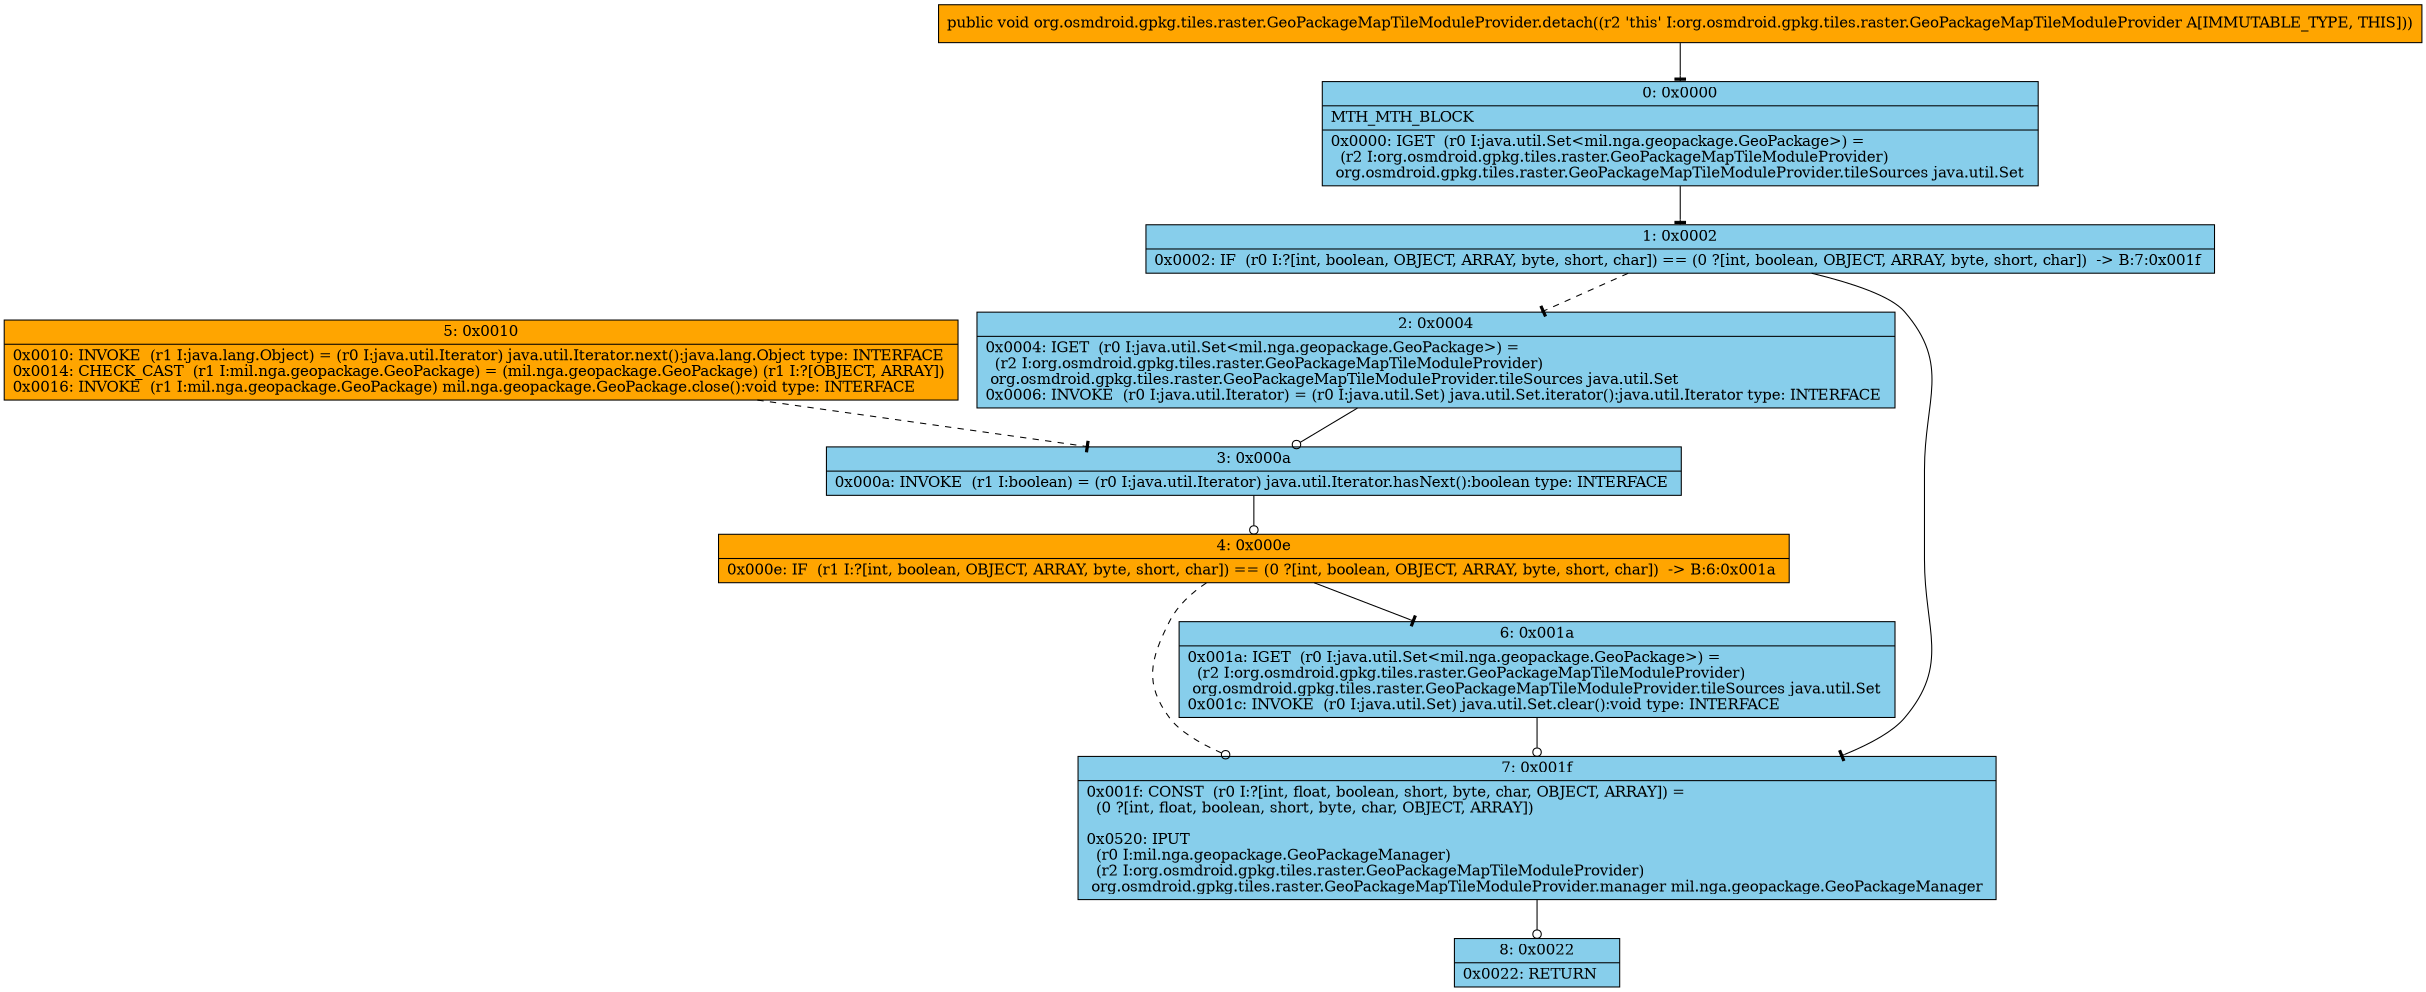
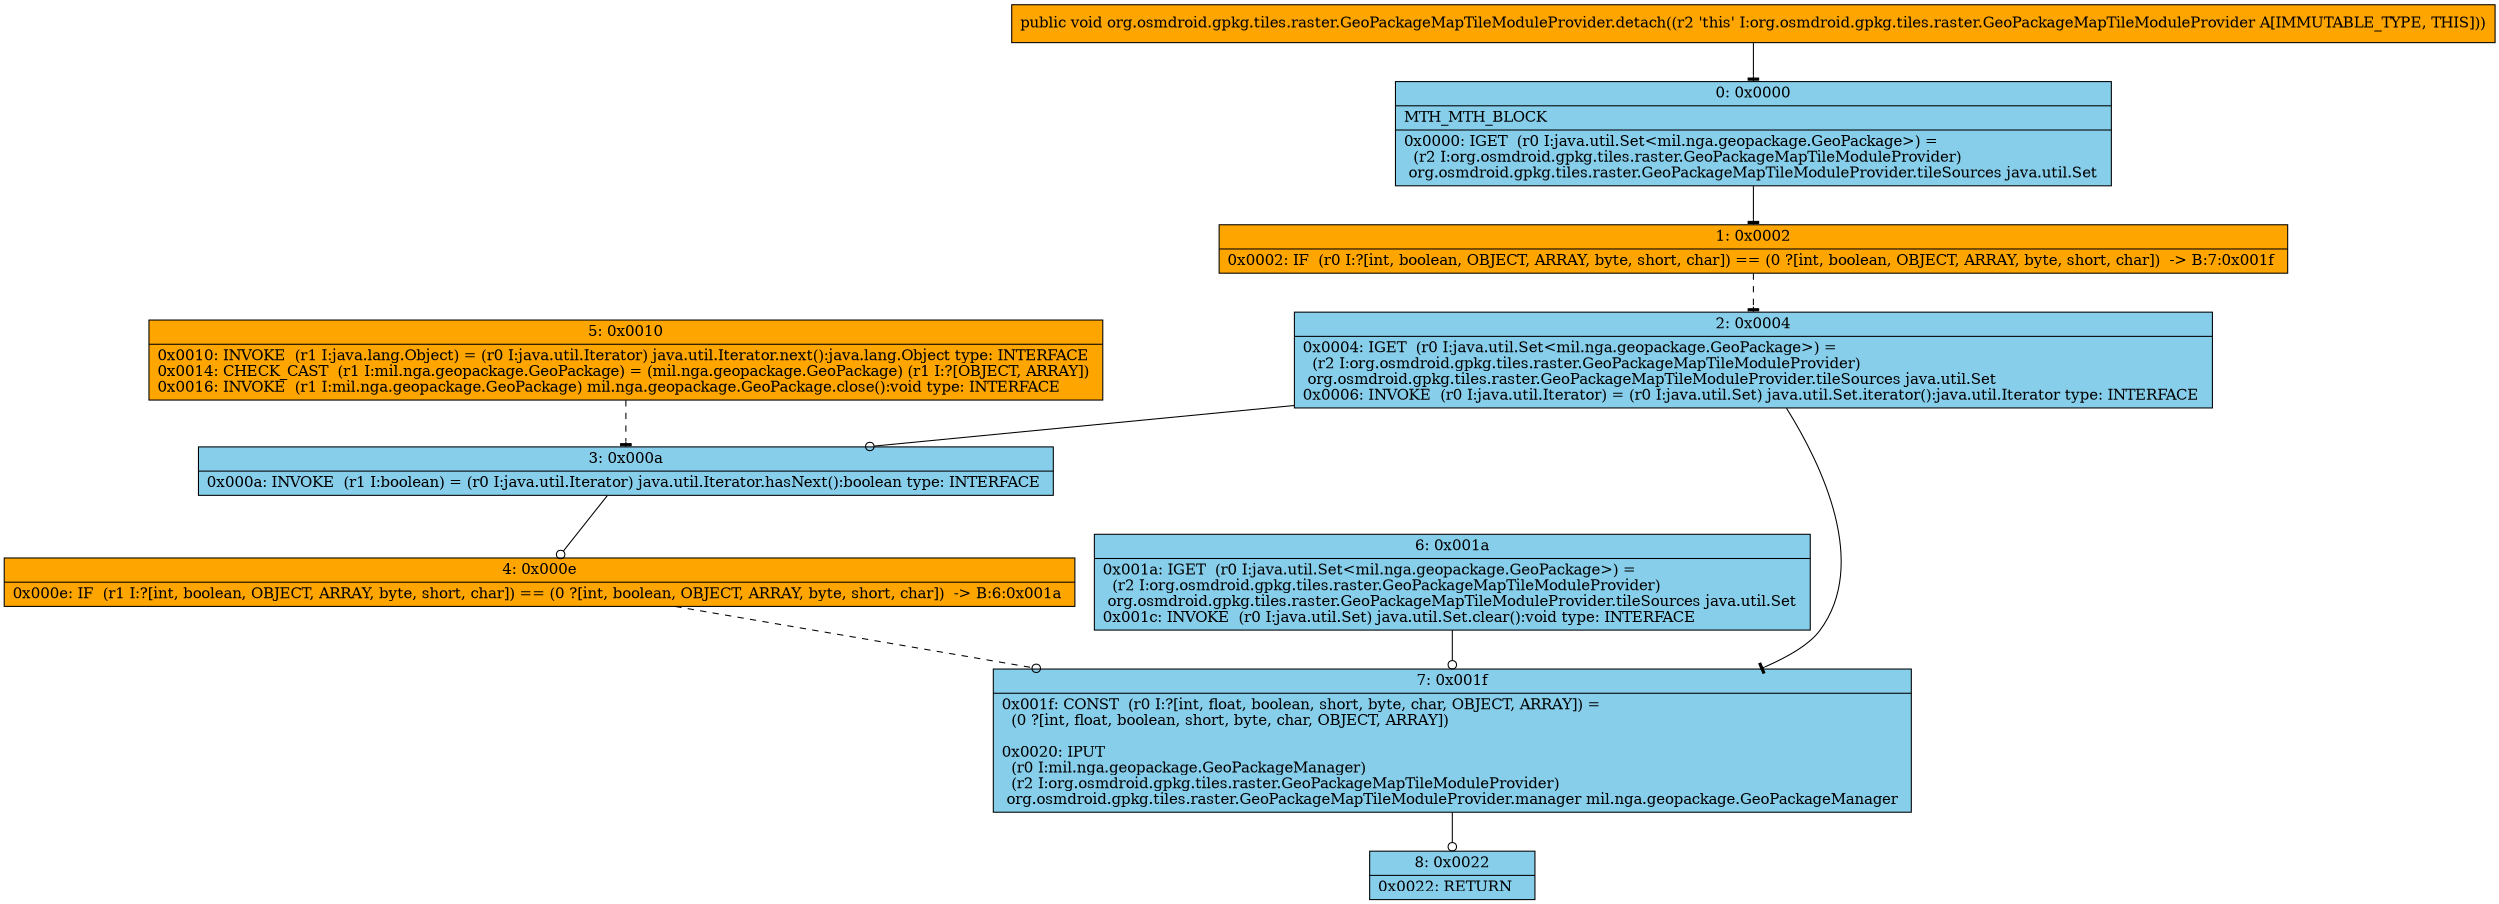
node "1: 0x0002": fillcolor skyblue -> orange
edge "1: 0x0002" -> "7: 0x001f": now "2: 0x0004" -> "7: 0x001f"
edge "4: 0x000e" -> "6: 0x001a": removed
node "7: 0x001f": text "0x0520: IPUT" -> "0x0020: IPUT"
